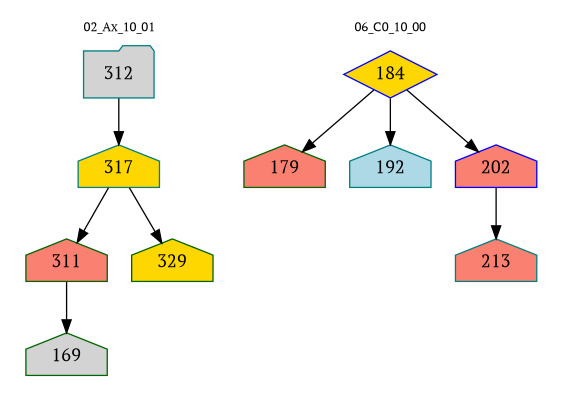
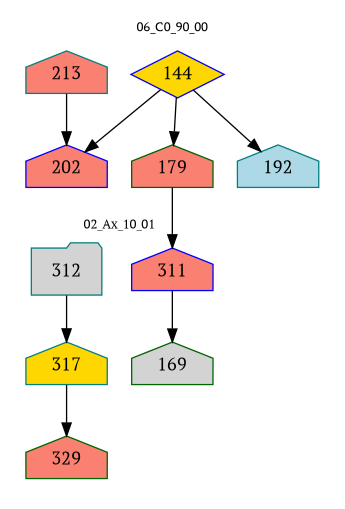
cluster "06_C0_10_00": label "06_C0_10_00" -> "06_C0_90_00"
node "184": label "184" -> "144"
edge "202" -> "213": reversed
edge "317" -> "311": now "179" -> "311"
node "311": color darkgreen -> blue
node "329": fillcolor gold -> salmon
